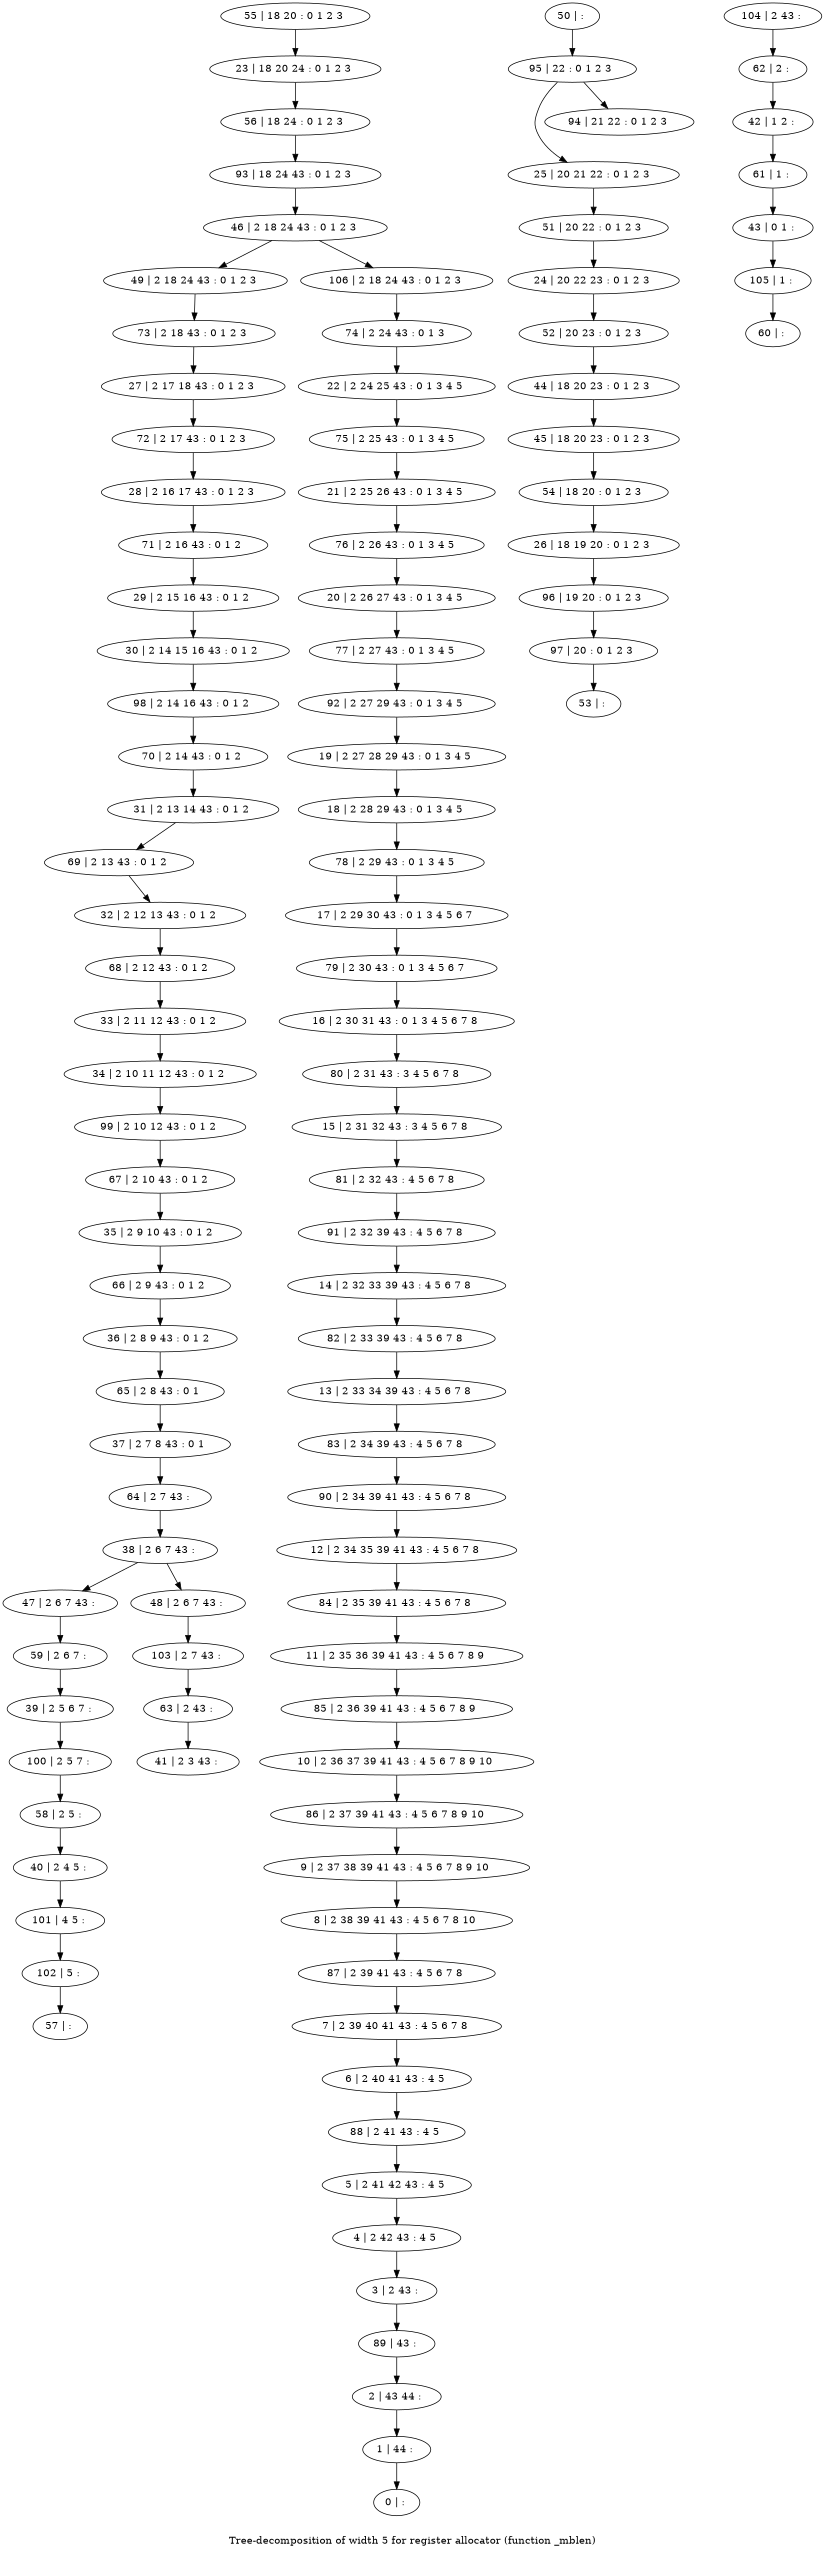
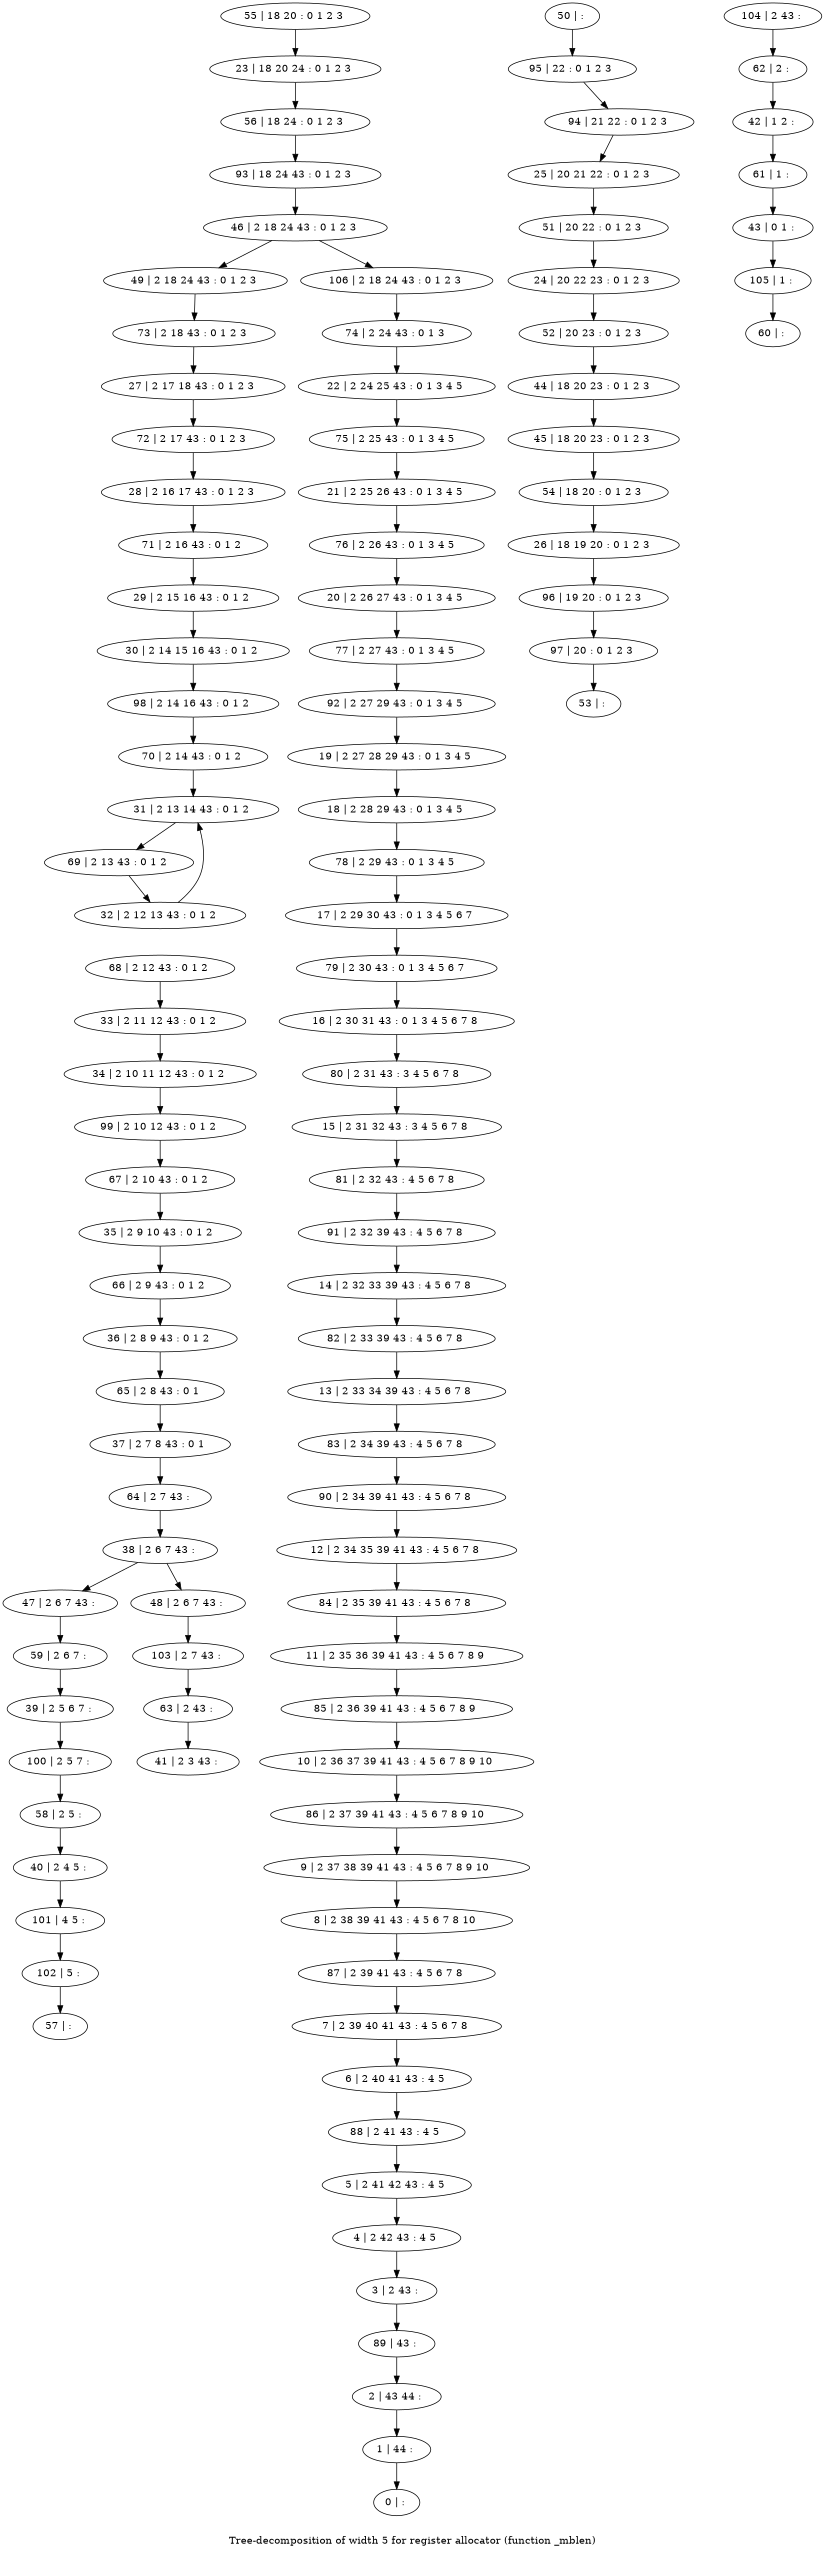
edge "95 | 22 : 0 1 2 3" -> "25 | 20 21 22 : 0 1 2 3": now "94 | 21 22 : 0 1 2 3" -> "25 | 20 21 22 : 0 1 2 3"
edge "32 | 2 12 13 43 : 0 1 2" -> "68 | 2 12 43 : 0 1 2": now "32 | 2 12 13 43 : 0 1 2" -> "31 | 2 13 14 43 : 0 1 2"
